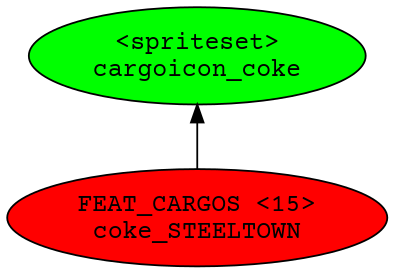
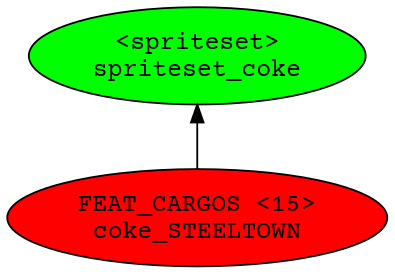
node "<spriteset> cargoicon_coke": label "<spriteset> cargoicon_coke" -> "<spriteset> spriteset_coke"
